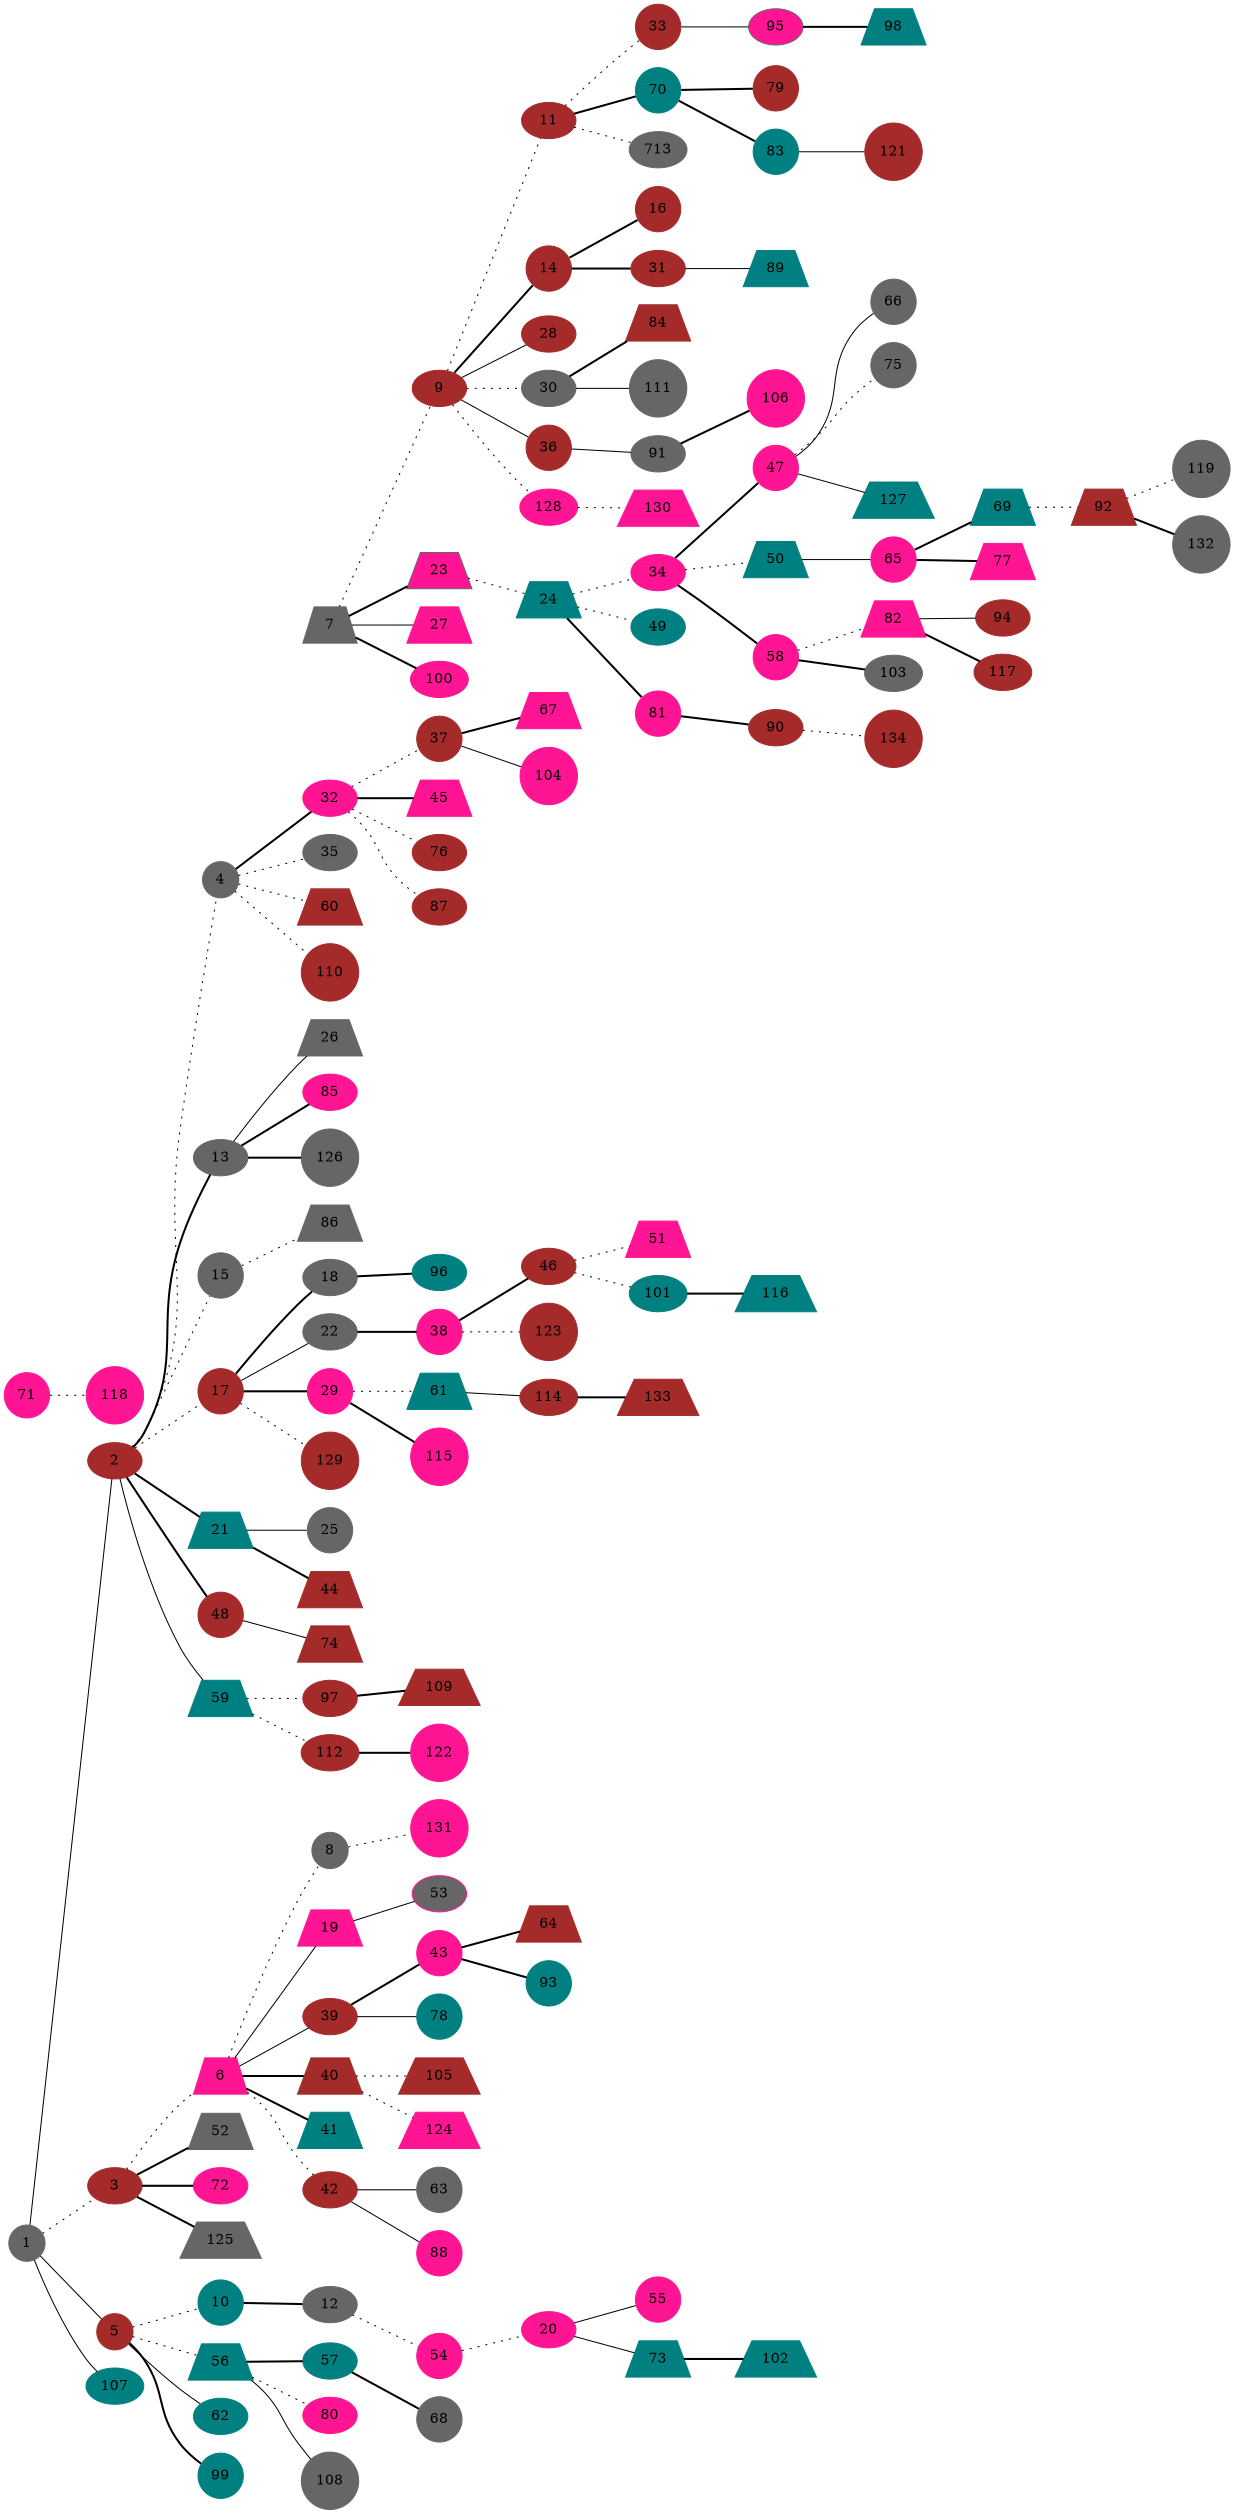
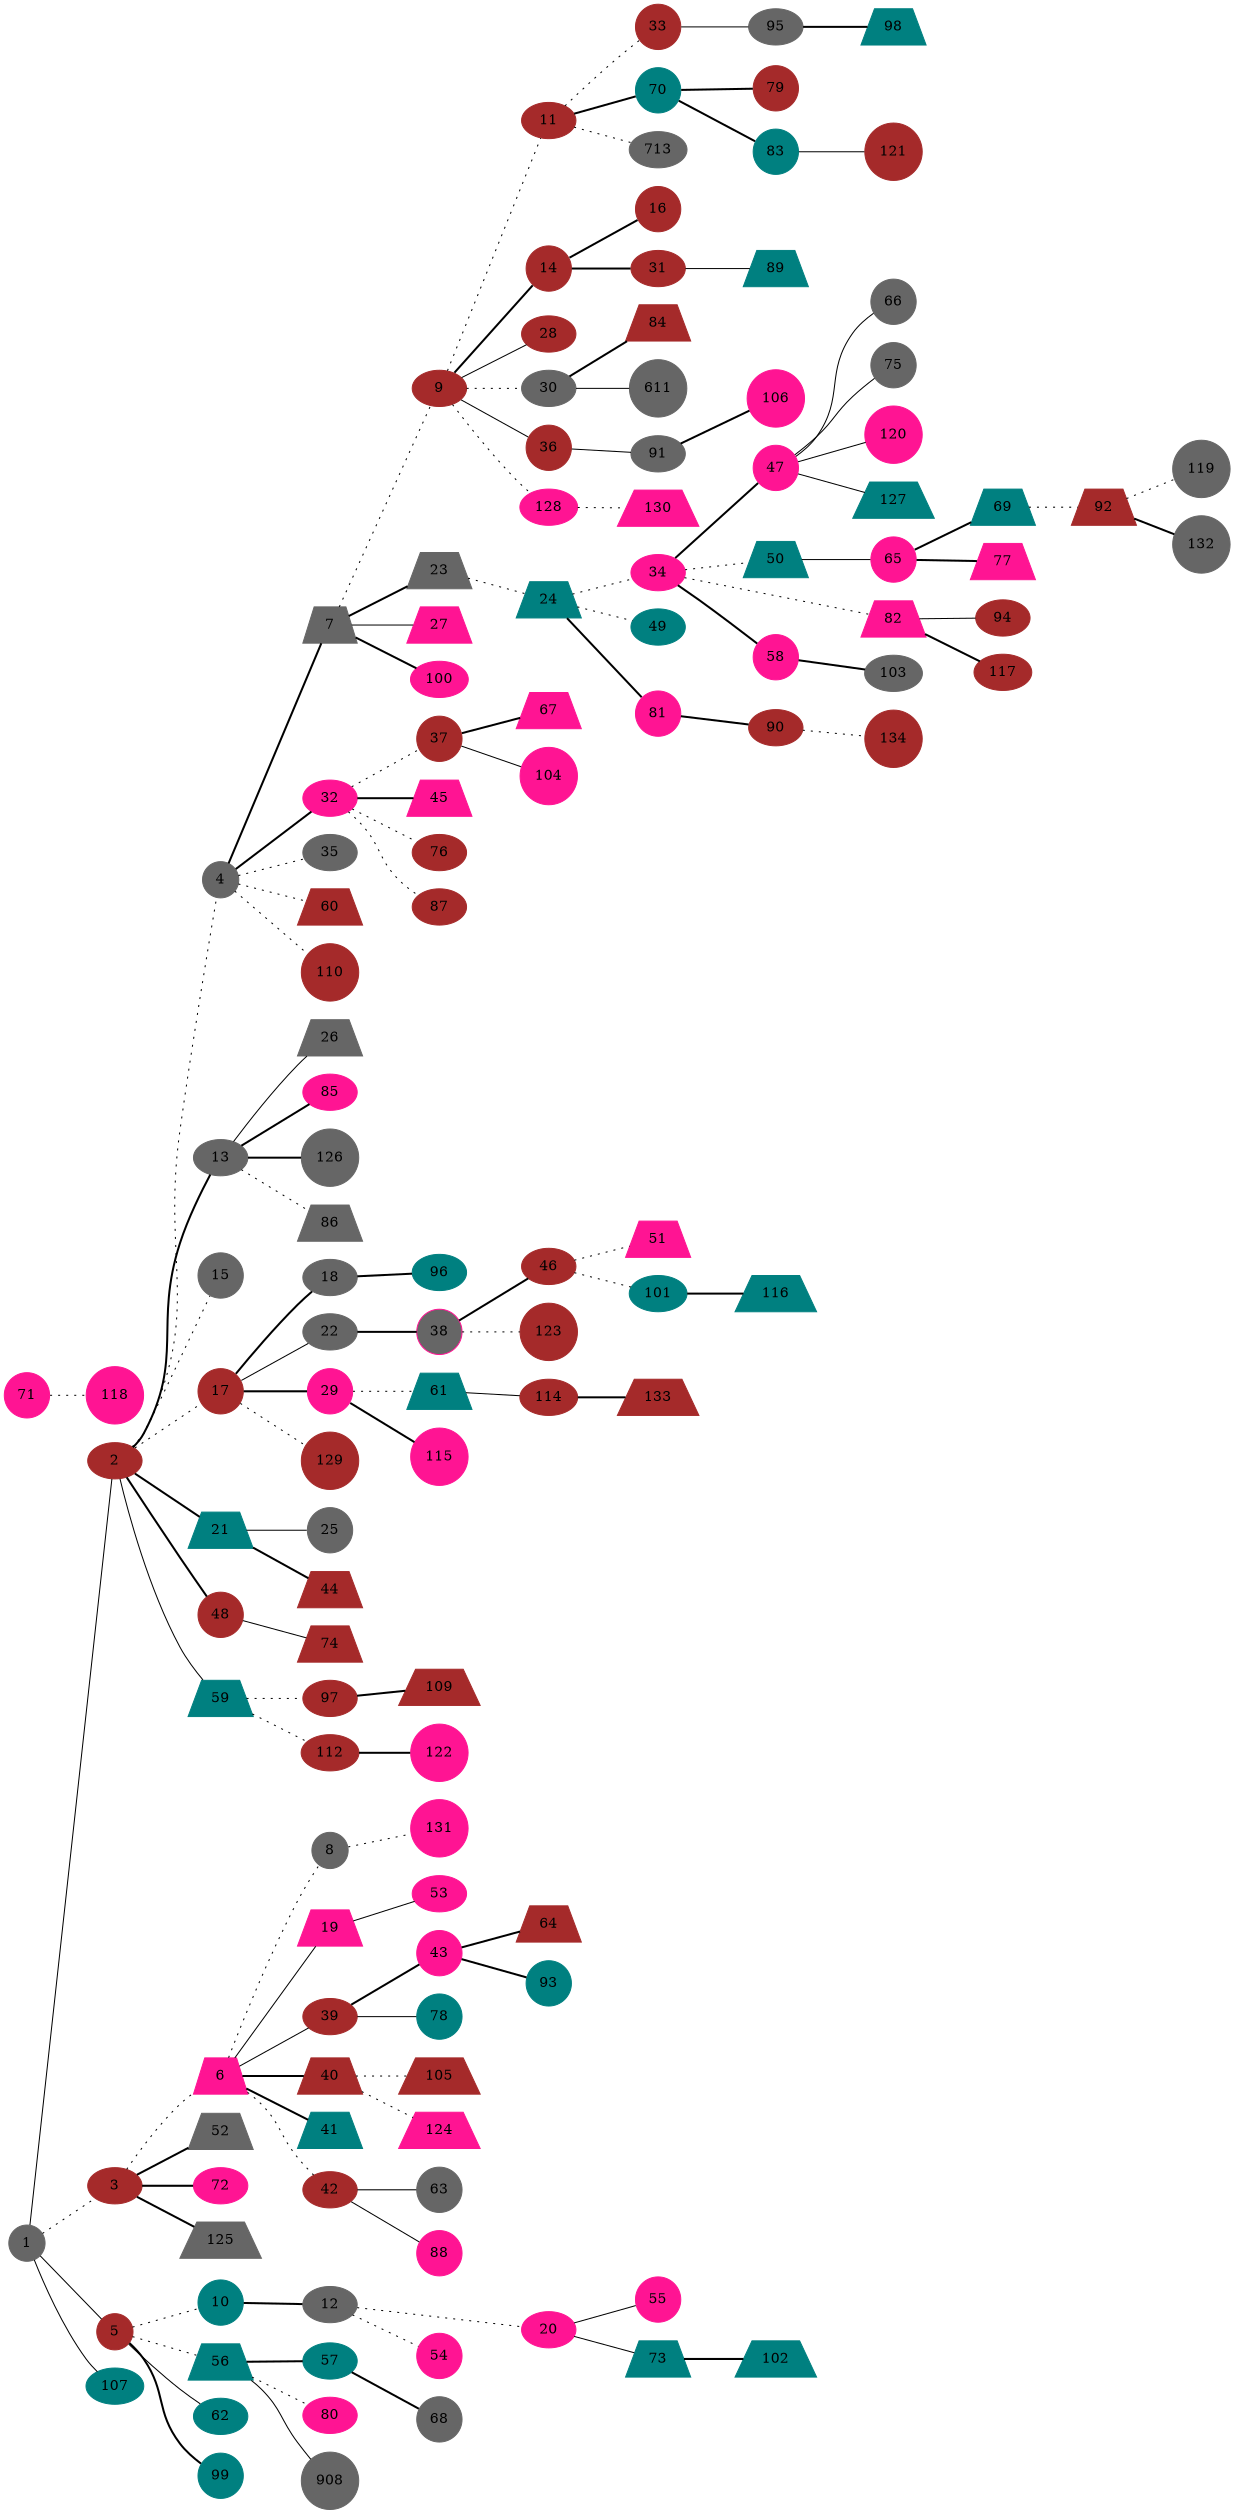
node "95": fillcolor deeppink -> gray40
node "111": label "111" -> "611"
edge "75" -- "47": style dotted -> solid
node "120": added
node "23": fillcolor deeppink -> gray40
edge "82" -- "58": now "82" -- "34"
edge "7" -- "4": added
edge "86" -- "15": now "86" -- "13"
node "38": fillcolor deeppink -> gray40
node "53": fillcolor gray40 -> deeppink
edge "20" -- "54": now "20" -- "12"
node "108": label "108" -> "908"
